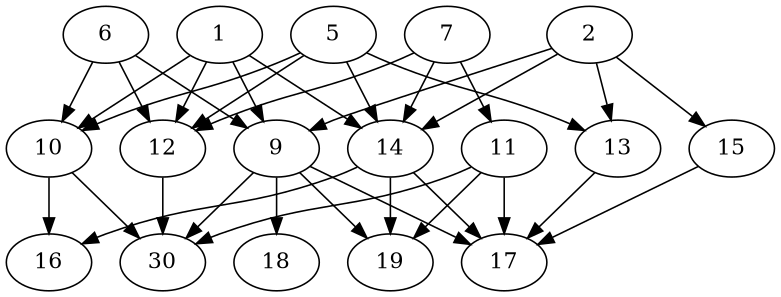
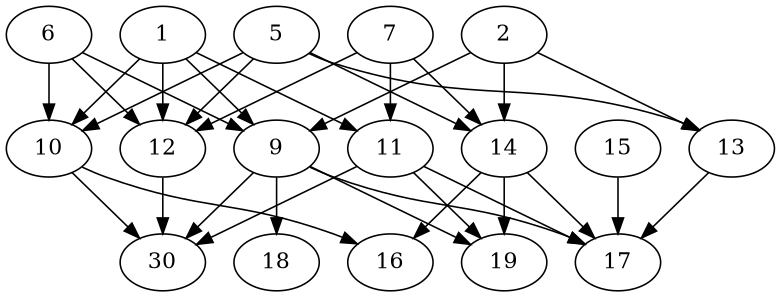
edge "1" -> "14": now "1" -> "11"
edge "2" -> "15": removed
